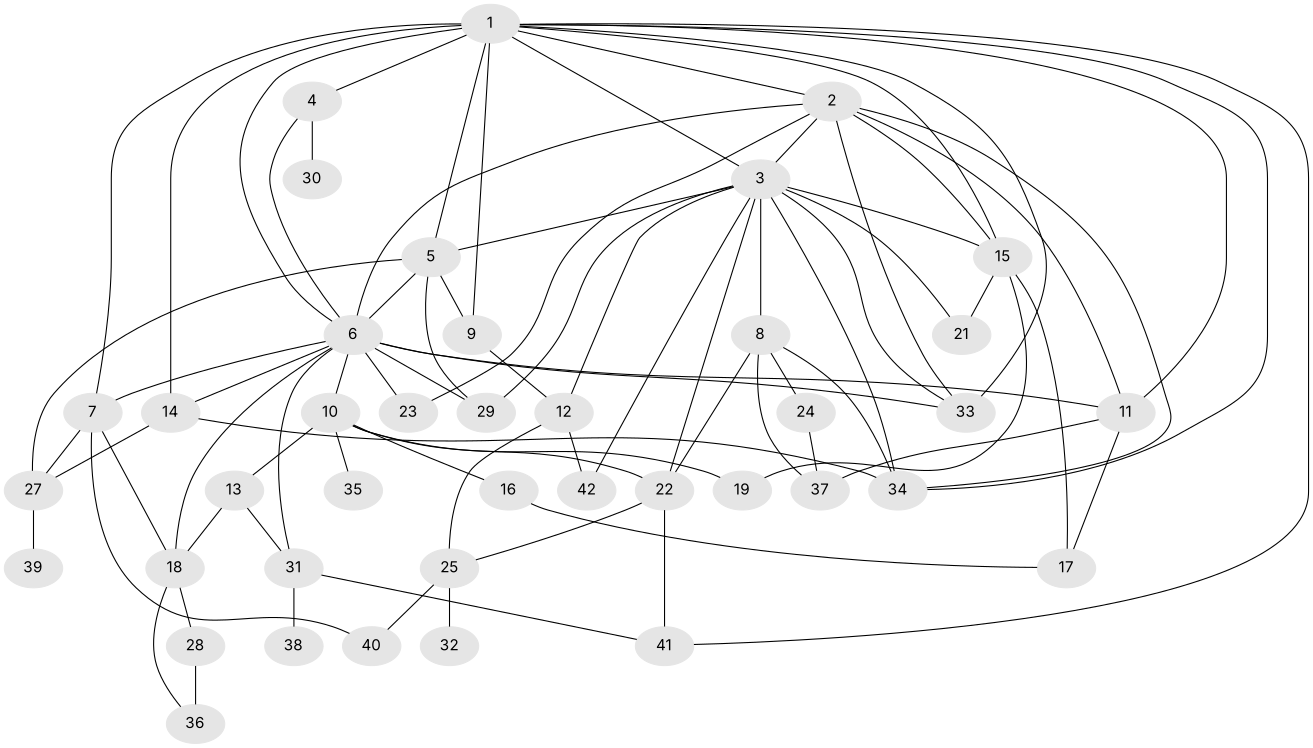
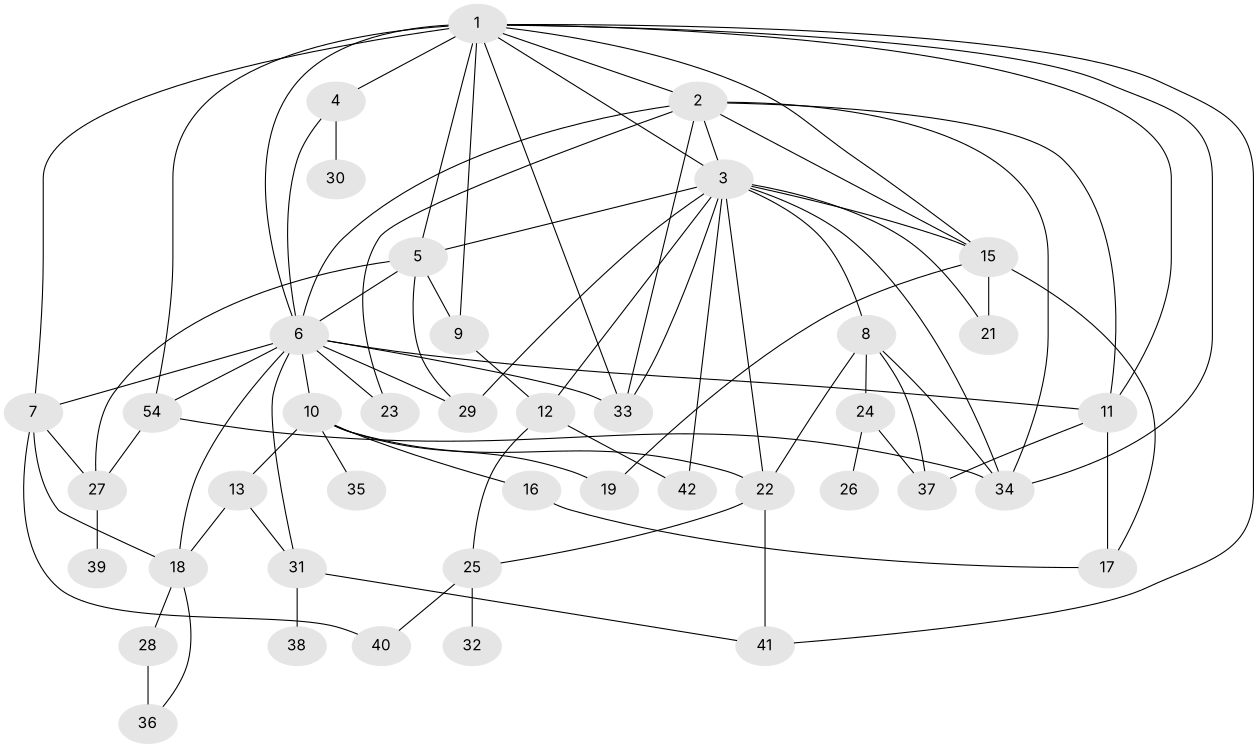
node "14": label "14" -> "54"
node "26": added
